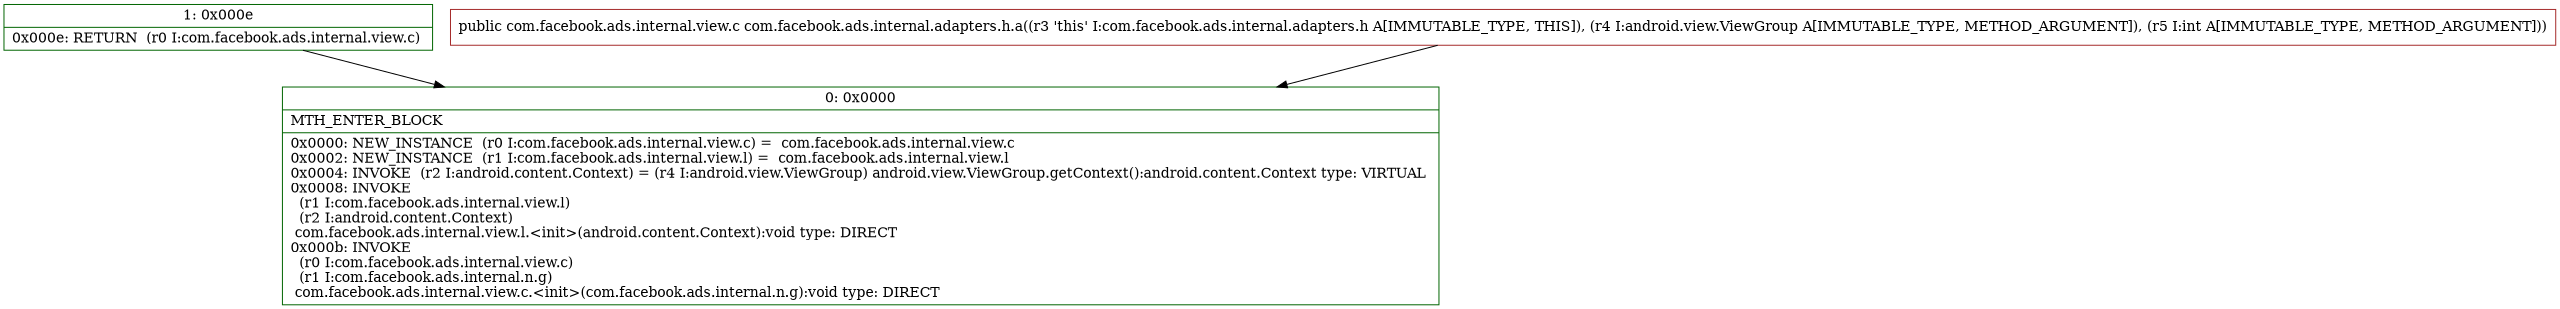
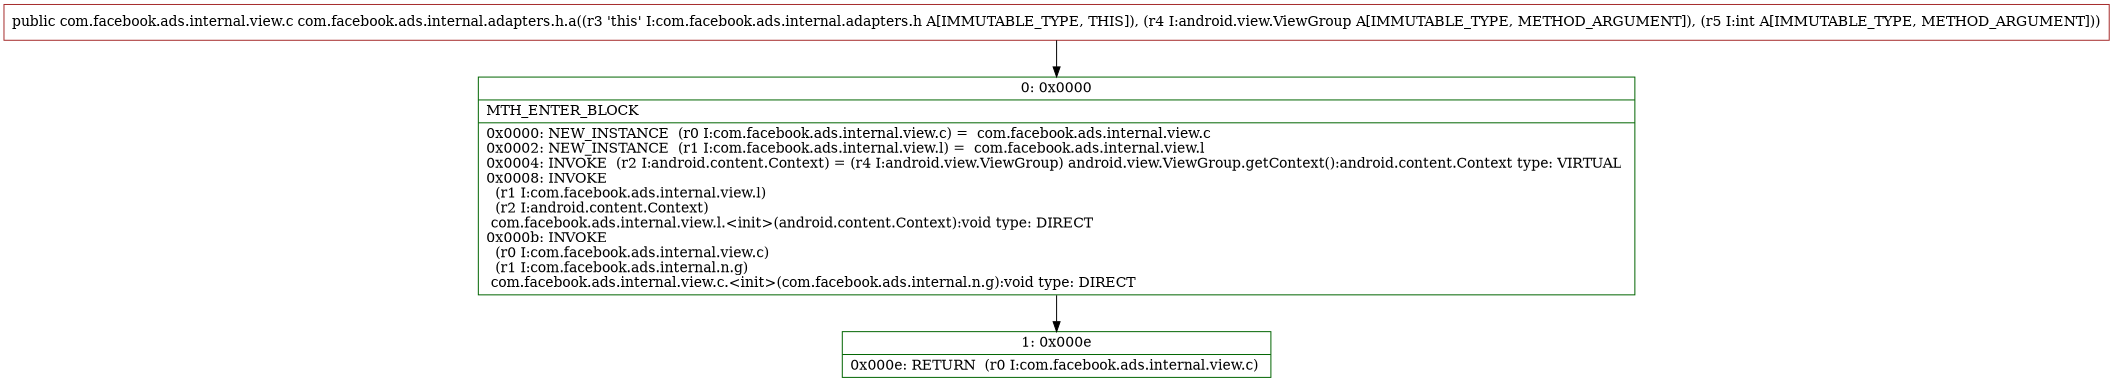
edge "1: 0x000e" -> "0: 0x0000": reversed
